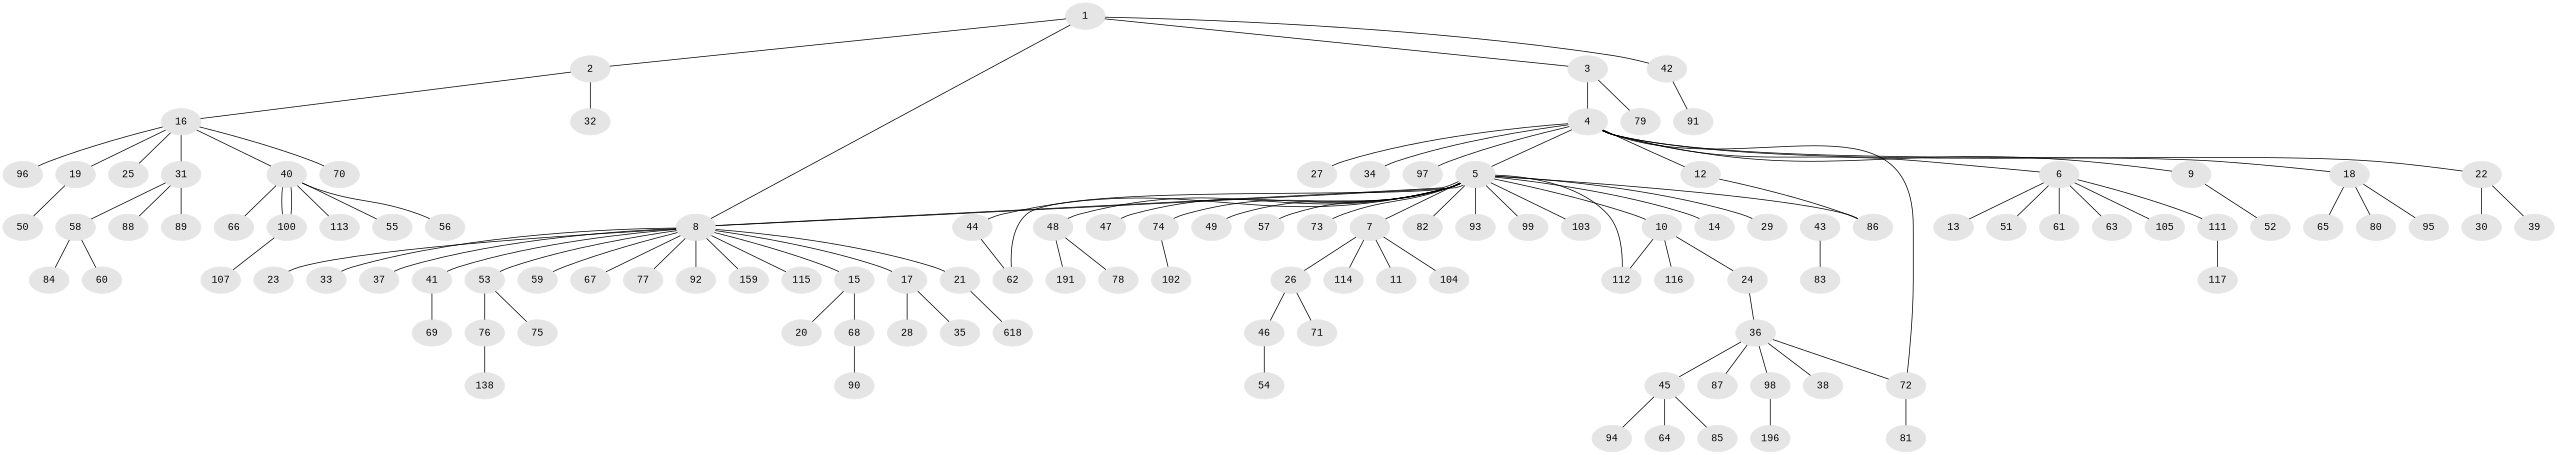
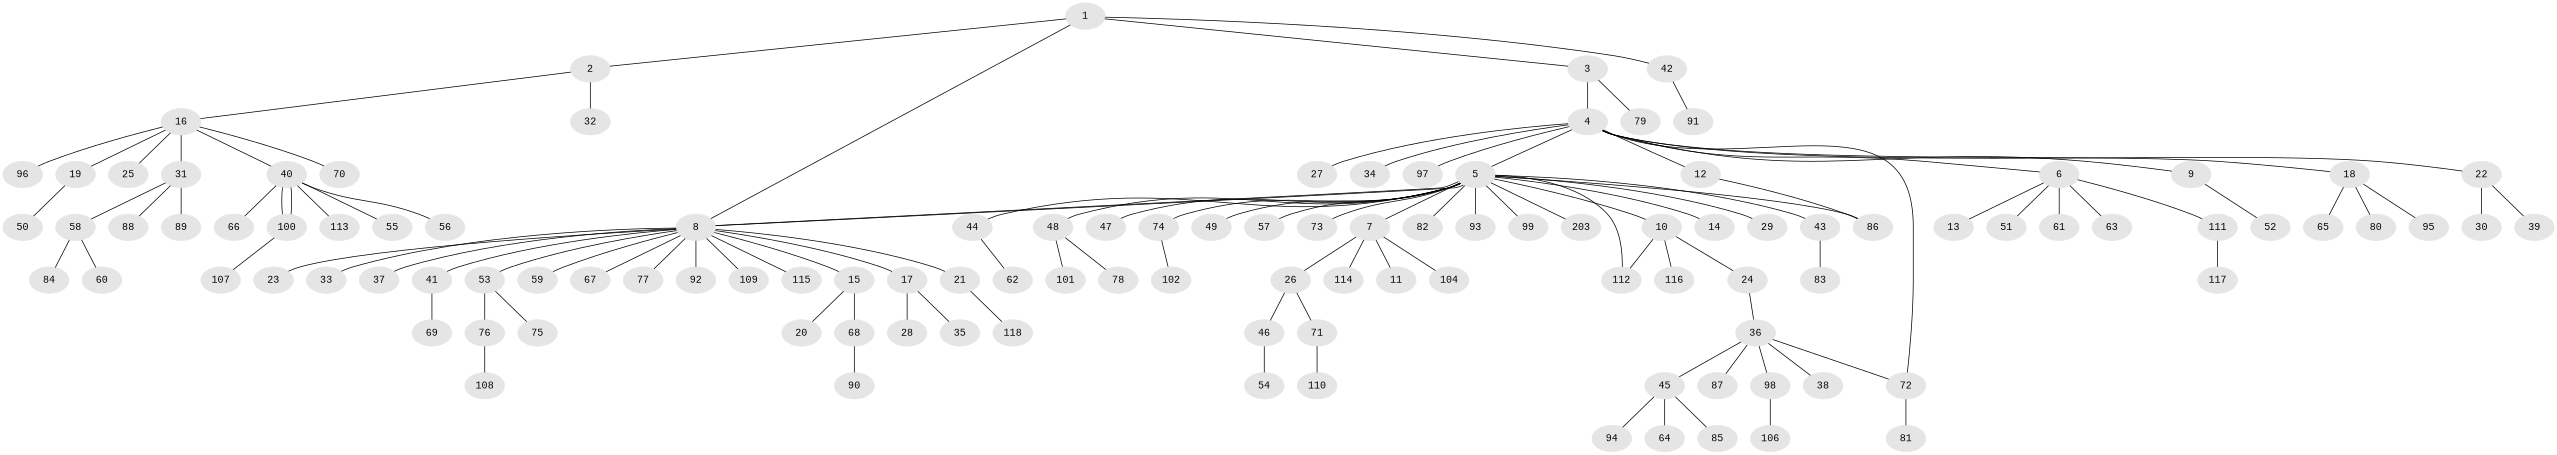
edge "5" -- "62": now "5" -- "43"
node "103": label "103" -> "203"
node "105": removed
node "159": label "159" -> "109"
node "191": label "191" -> "101"
node "618": label "618" -> "118"
node "138": label "138" -> "108"
node "110": added
node "196": label "196" -> "106"
